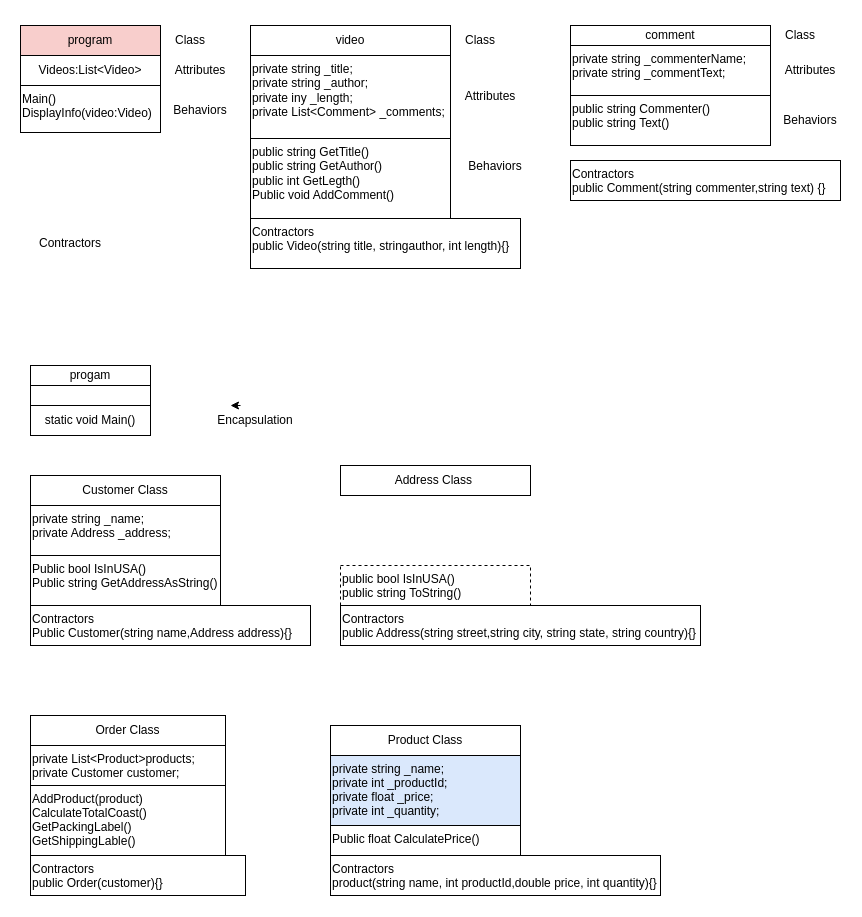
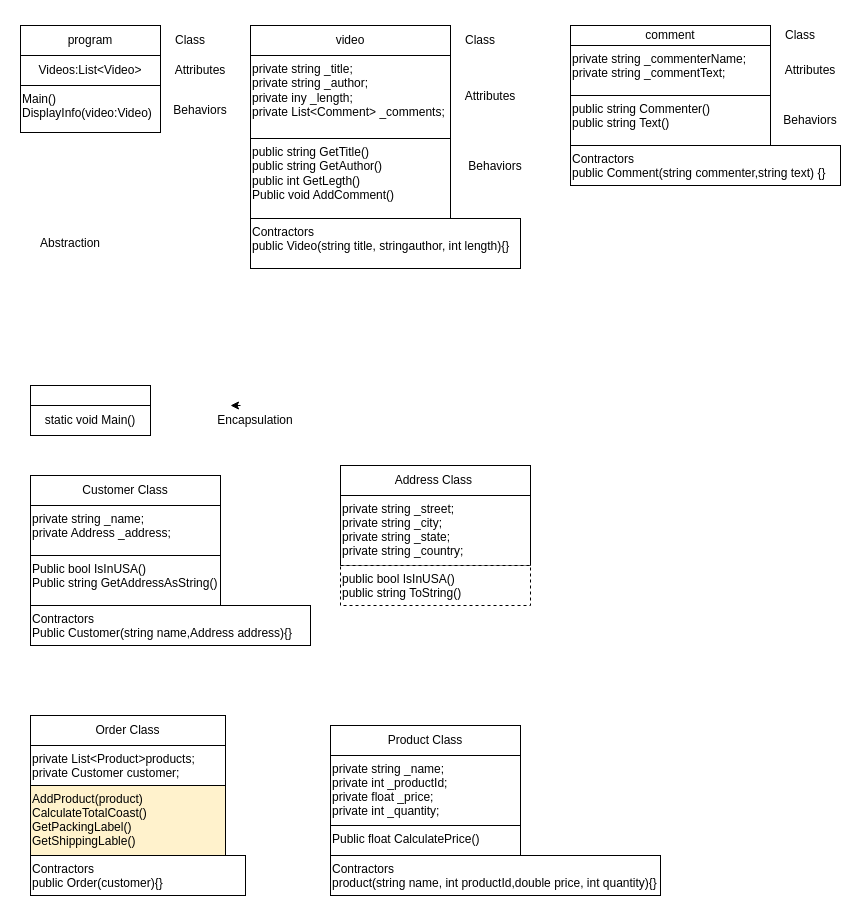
node "program": fillcolor #f8cecc -> #ffffff
node "Contractors public Comment(string commenter,string text) {}": moved (706, 181) -> (706, 166)
node "Contractors": label "Contractors" -> "Abstraction"
node "progam": removed
node "private string _street; private string _city; private string _state; private string _country;": added
node "Contractors public Address(string street,string city, string state, string country){}": removed
node "private string _name; private int _productId; private float _price; private int _quantity;": fillcolor #dae8fc -> #ffffff
node "AddProduct(product) CalculateTotalCoast() GetPackingLabel() GetShippingLable()": fillcolor #ffffff -> #fff2cc
